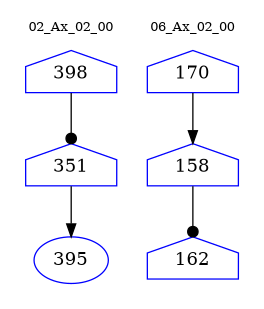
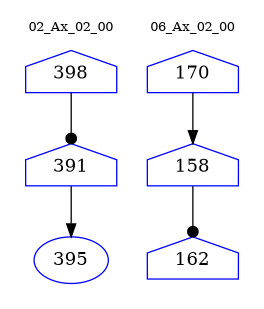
node "351": label "351" -> "391"
